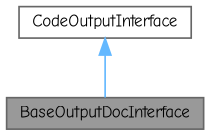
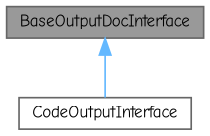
edge "BaseOutputDocInterface" -> "CodeOutputInterface": reversed
